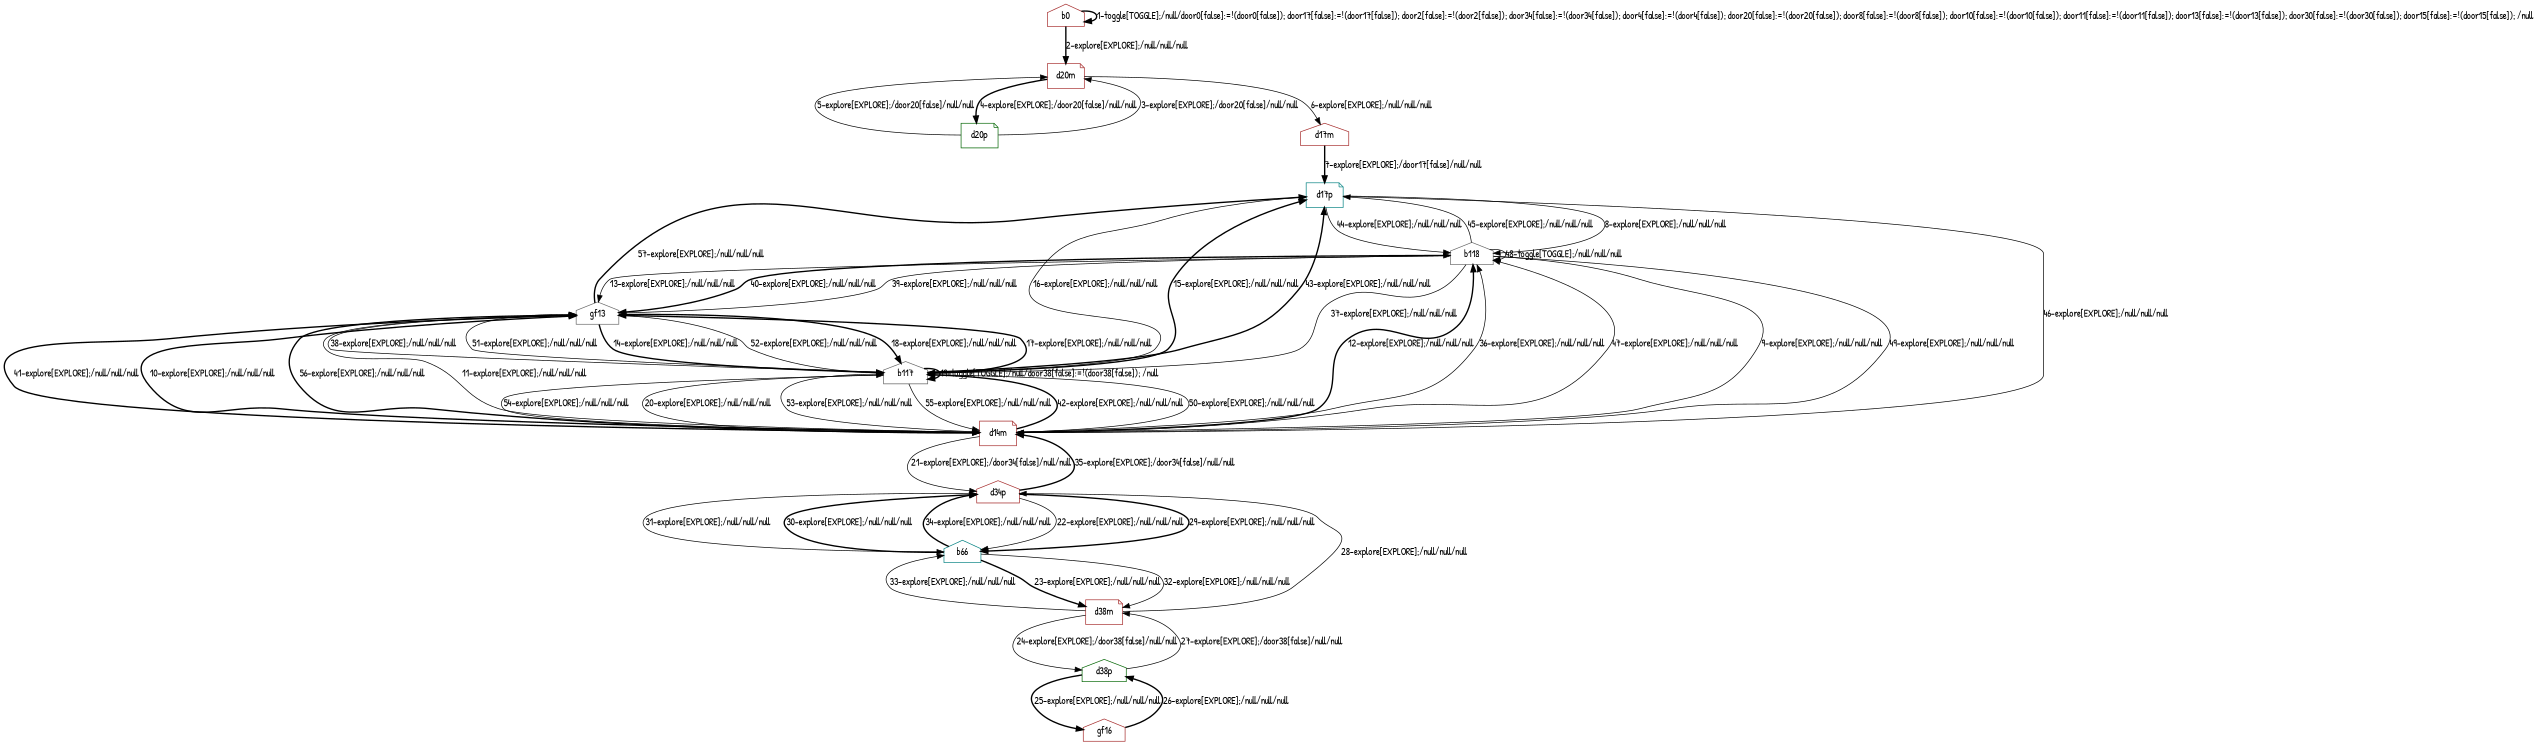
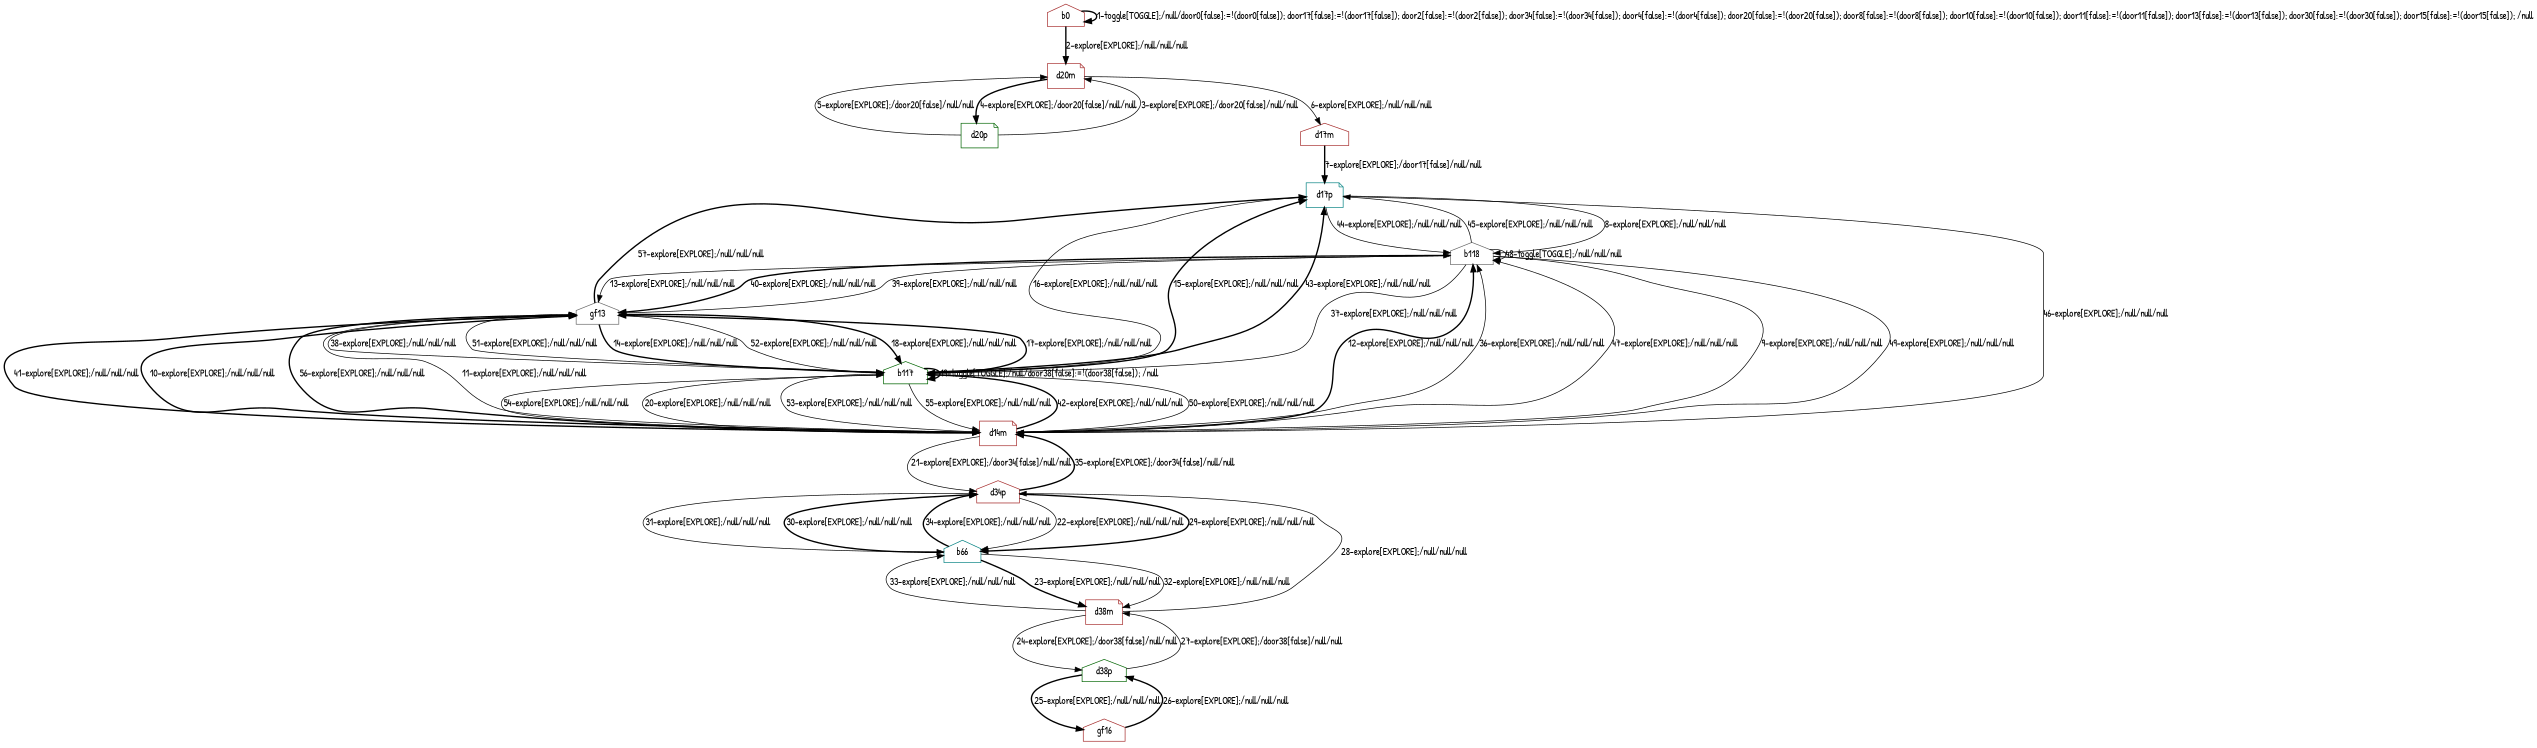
node "b117": color gray40 -> darkgreen
